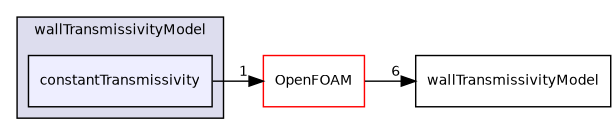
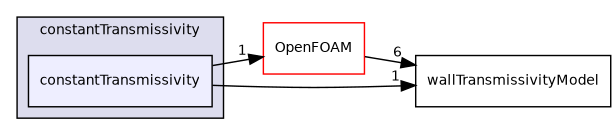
cluster "wallTransmissivityModel": label "wallTransmissivityModel" -> "constantTransmissivity"
edge "constantTransmissivity" -> "wallTransmissivityModel": added
